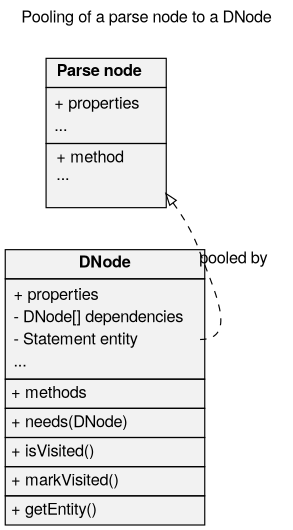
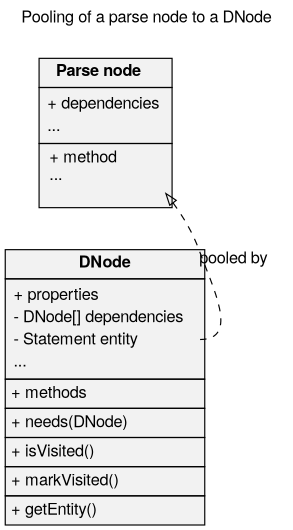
node "Parse node": text "+ properties" -> "+ dependencies"
